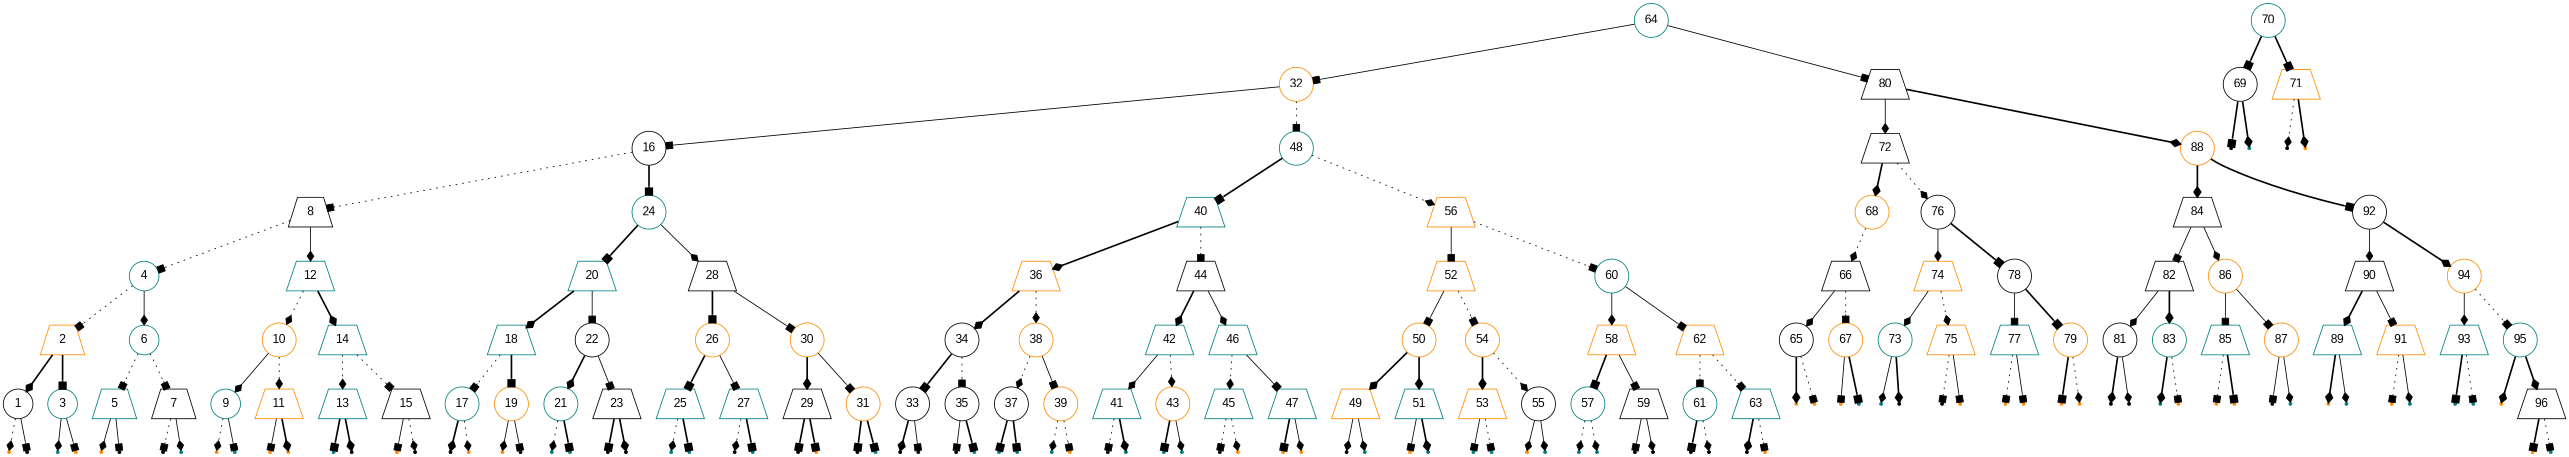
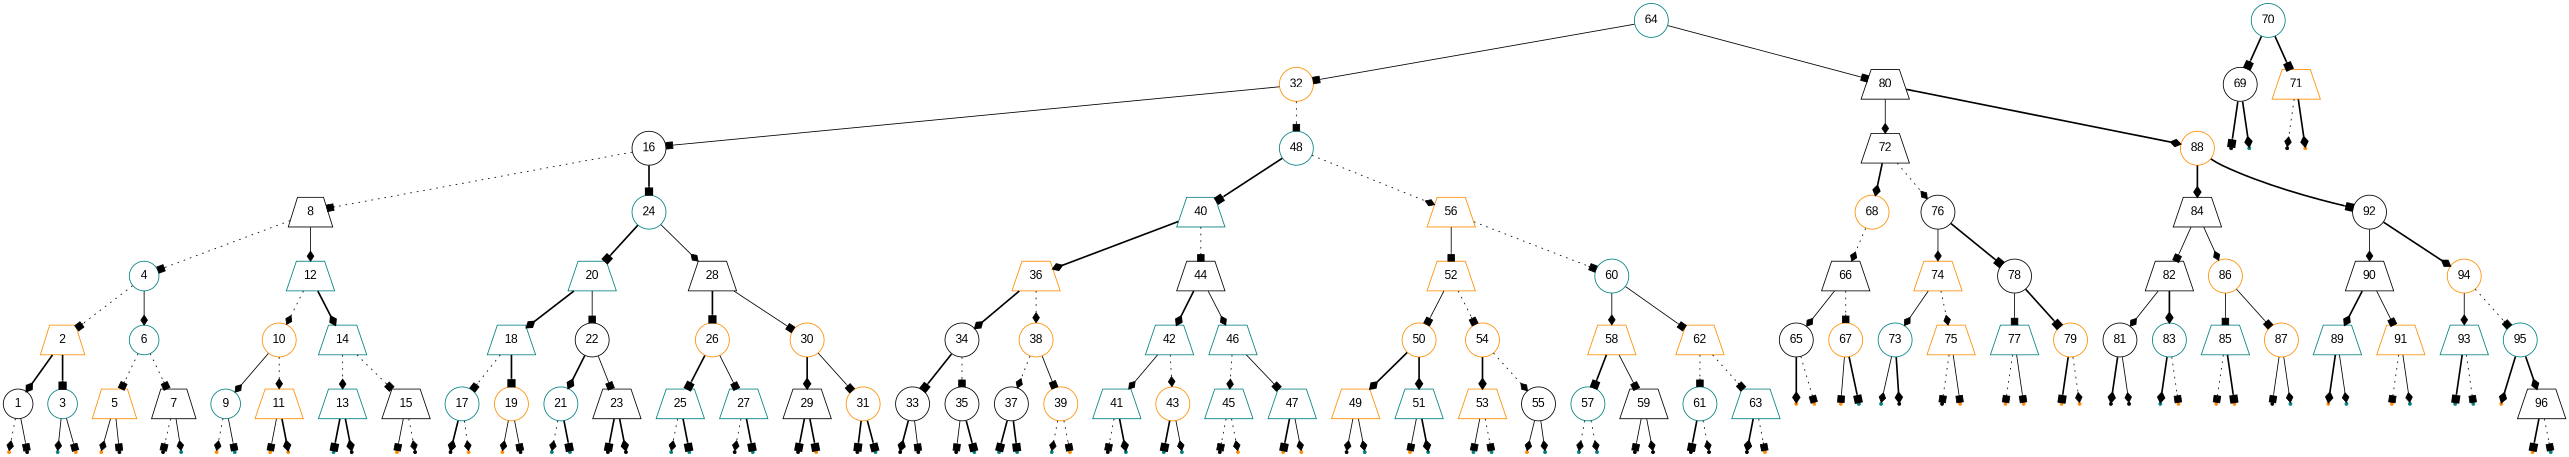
node "5": color teal -> darkorange
